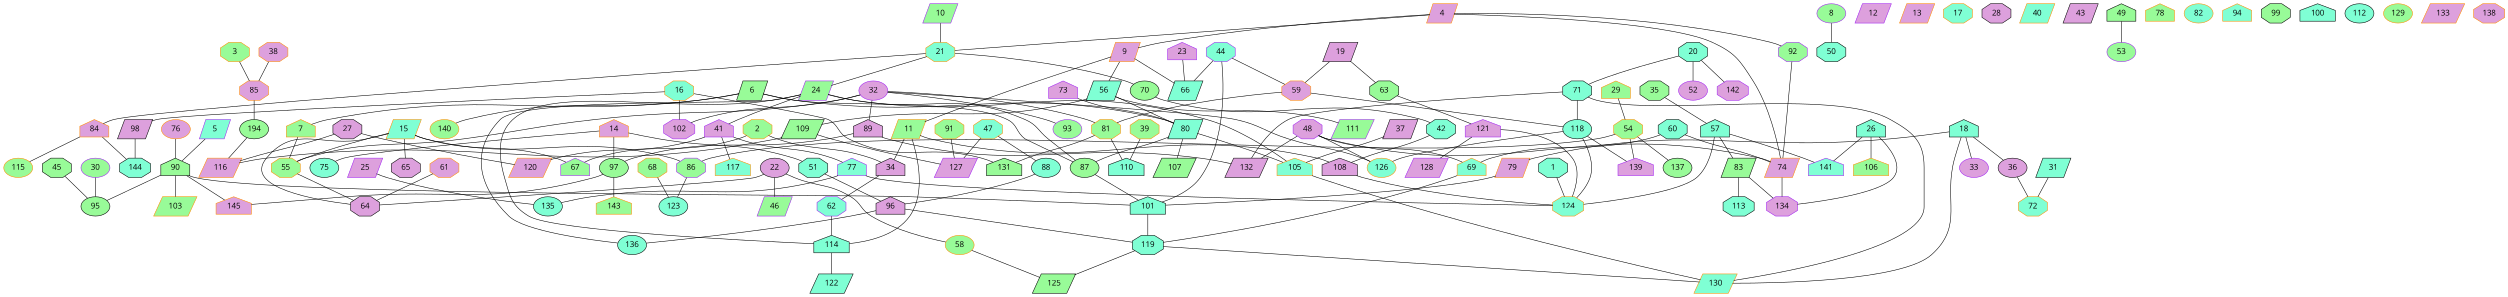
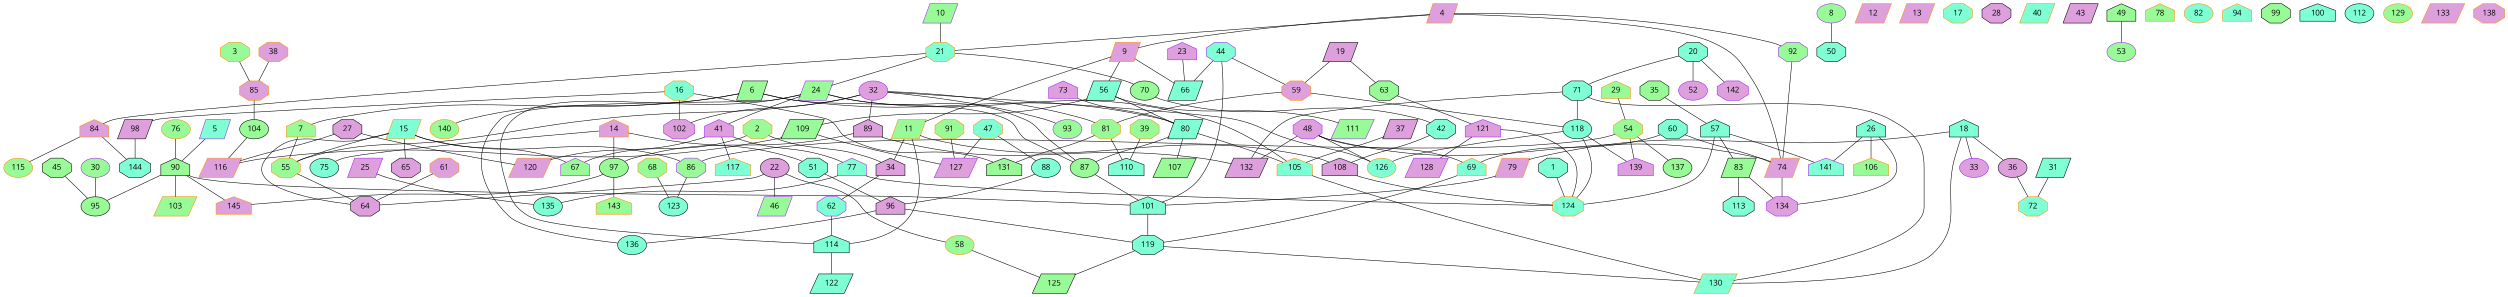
node "12": color purple -> darkorange
node "76": fillcolor plum -> palegreen
node "194": label "194" -> "104"
